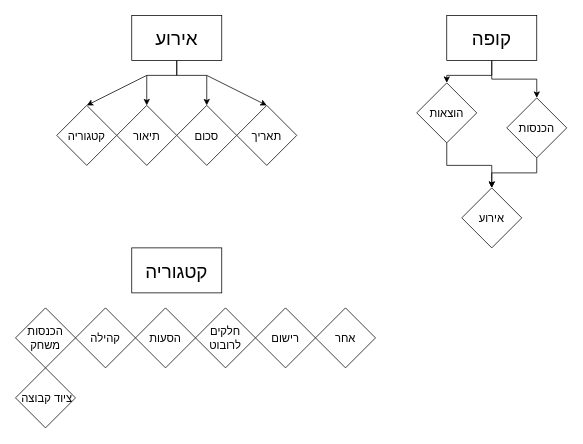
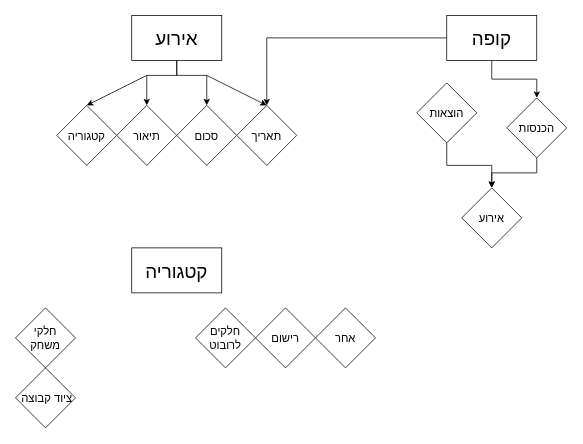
edge "קופה" -> "הוצאות": now "קופה" -> "תאריך"
node "הכנסות משחק": label "הכנסות משחק" -> "חלקי משחק"
node "קהילה": removed
node "הסעות": removed
